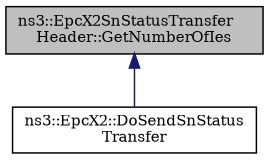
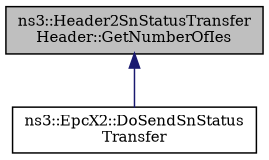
node "ns3::EpcX2SnStatusTransfer Header::GetNumberOfIes": label "ns3::EpcX2SnStatusTransfer Header::GetNumberOfIes" -> "ns3::Header2SnStatusTransfer Header::GetNumberOfIes"
